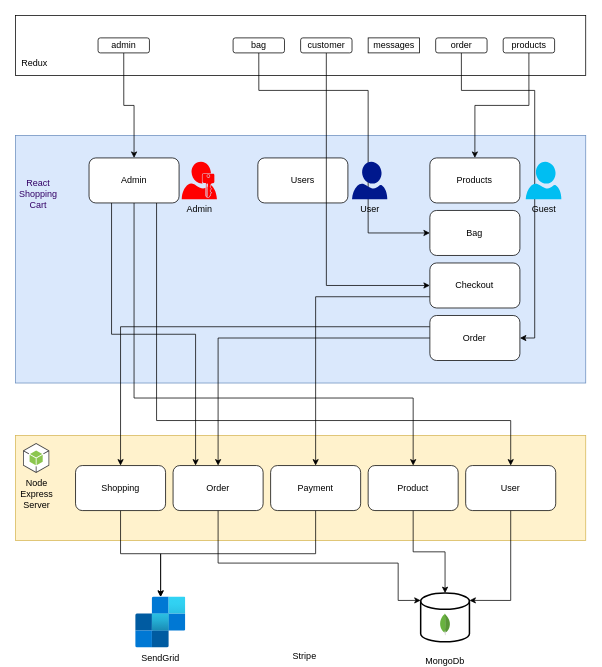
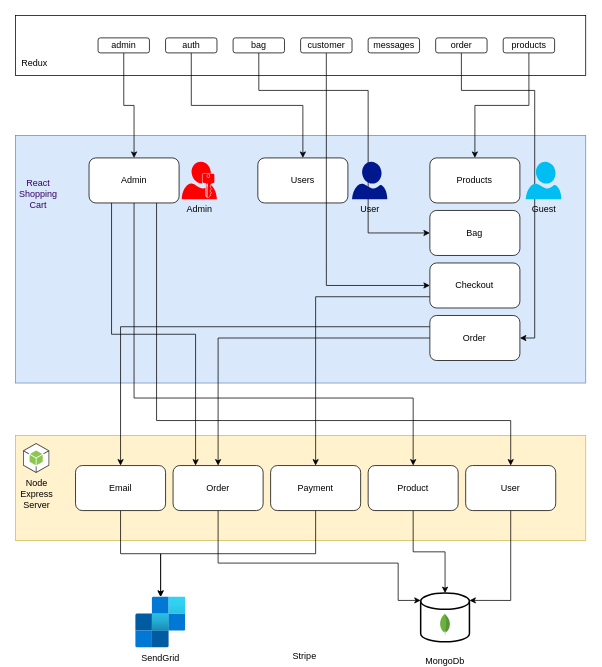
node "auth": added
node "messages": shape rectangle -> rounded rectangle
edge "auth" -> "Users": added
node "Shopping": label "Shopping" -> "Email"
